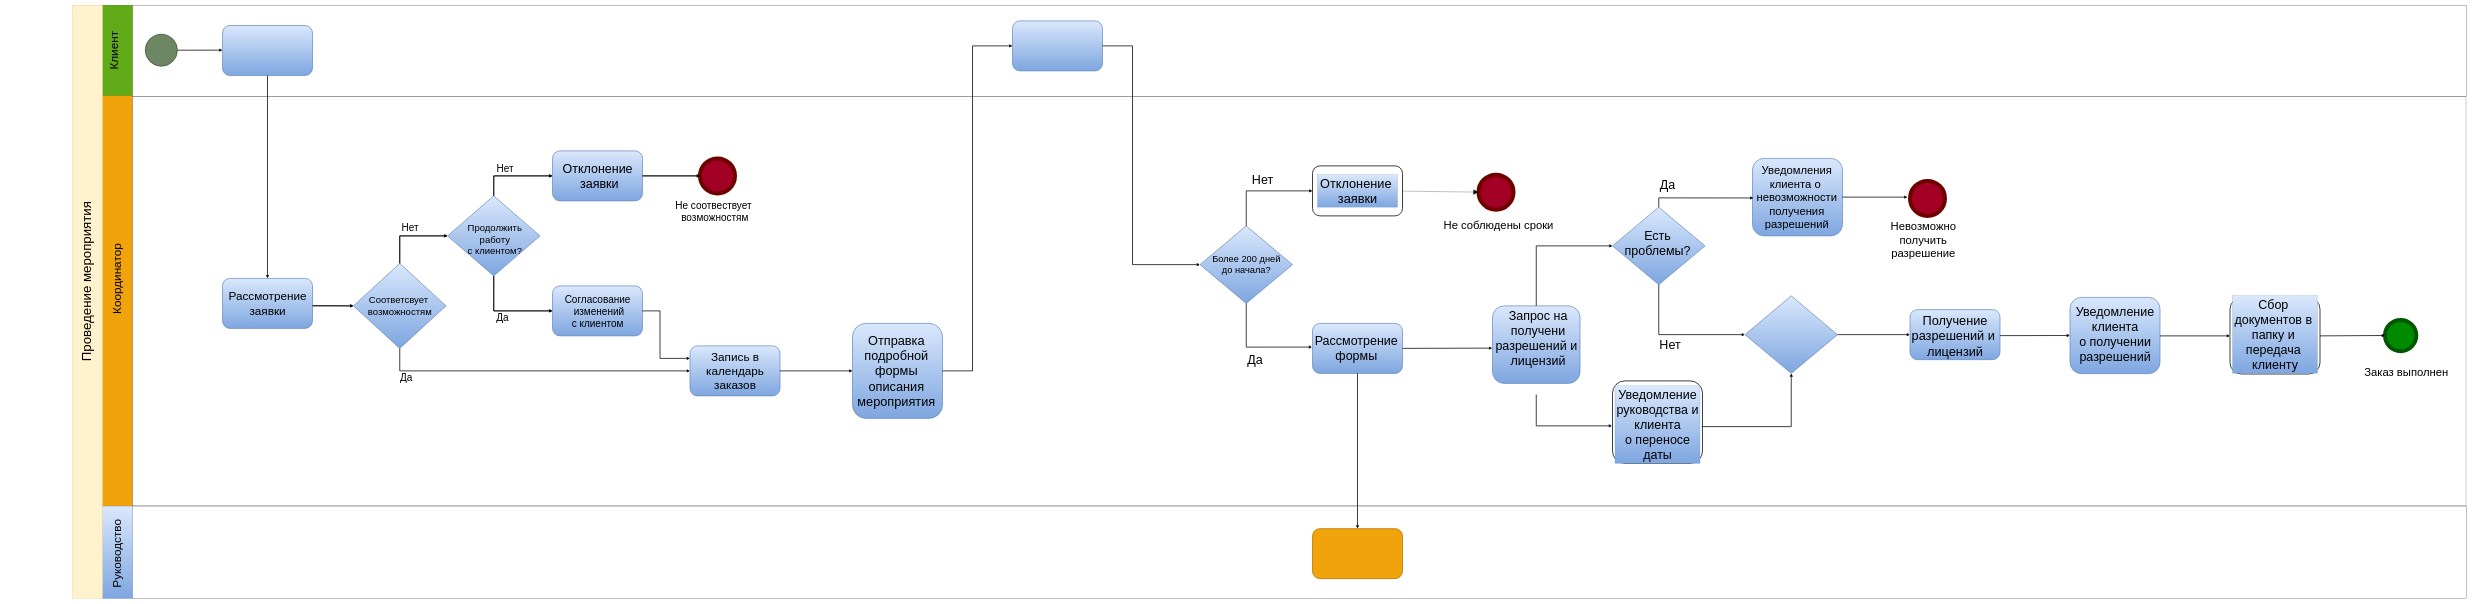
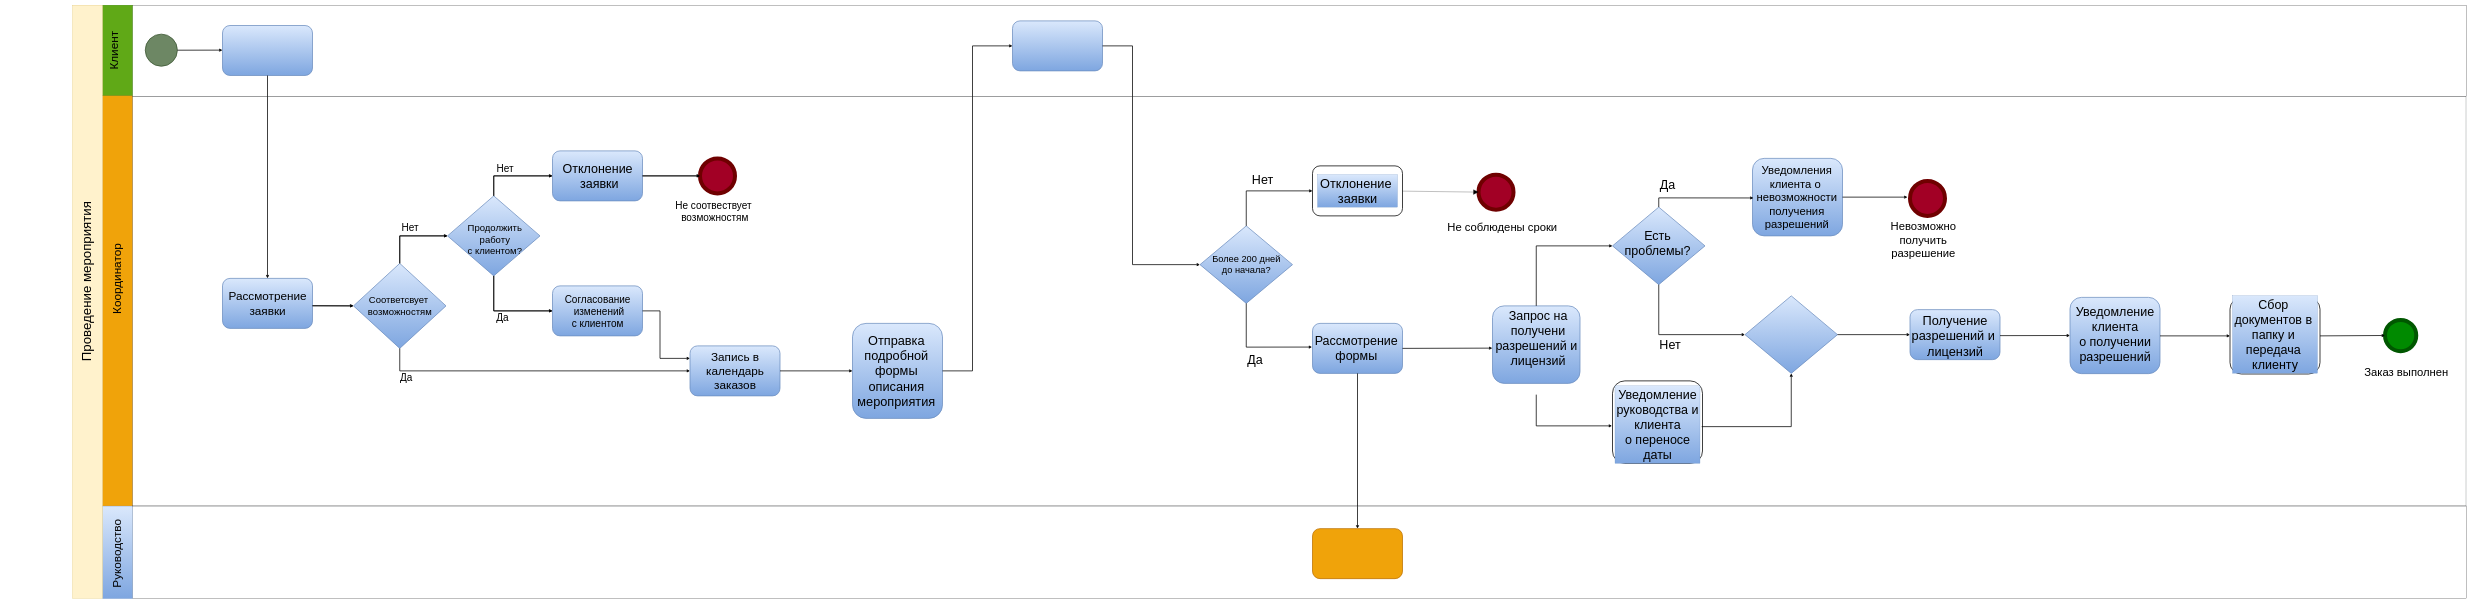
node "Не соблюдены сроки": moved (1498, 225) -> (1502, 227)
